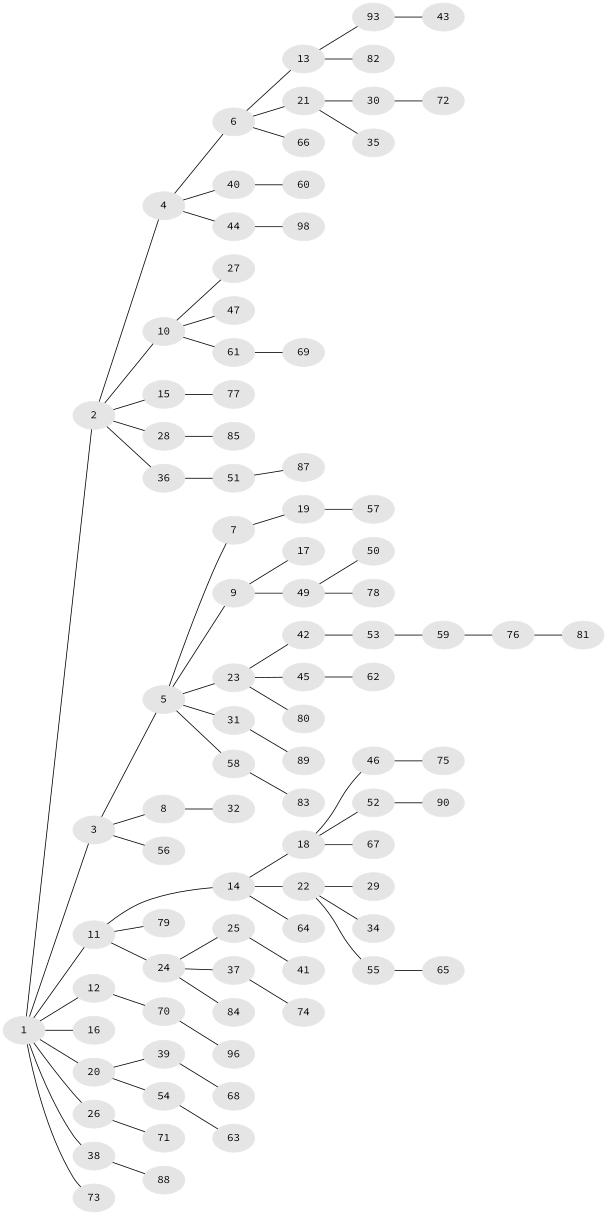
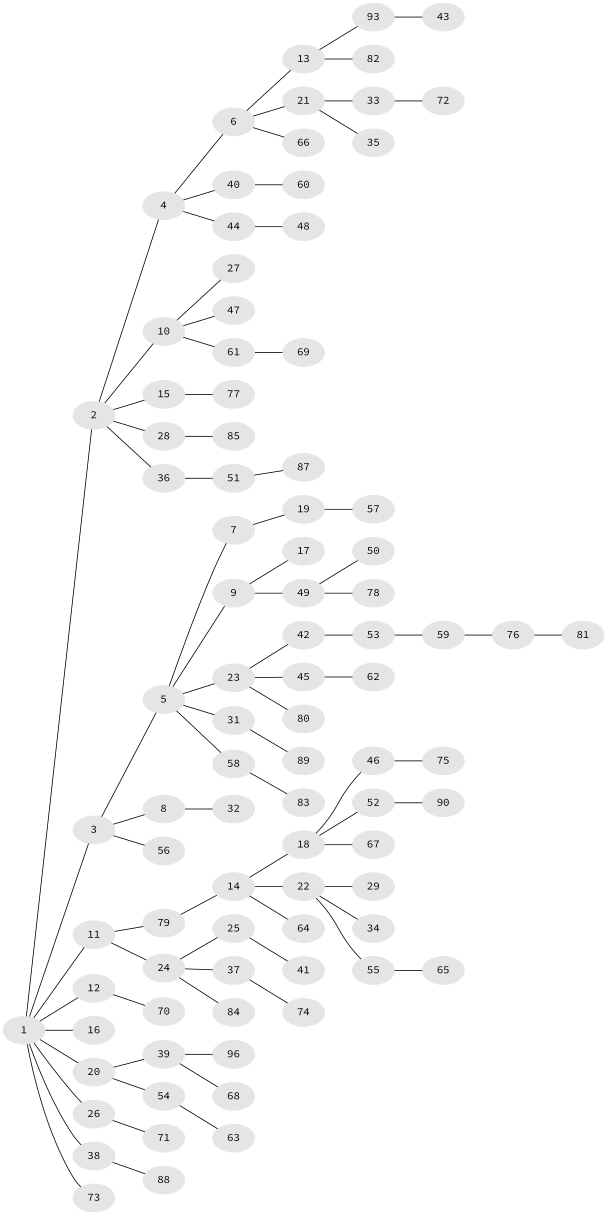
node "30": label "30" -> "33"
node "98": label "98" -> "48"
edge "14" -- "11": now "14" -- "79"
edge "70" -- "96": now "39" -- "96"
